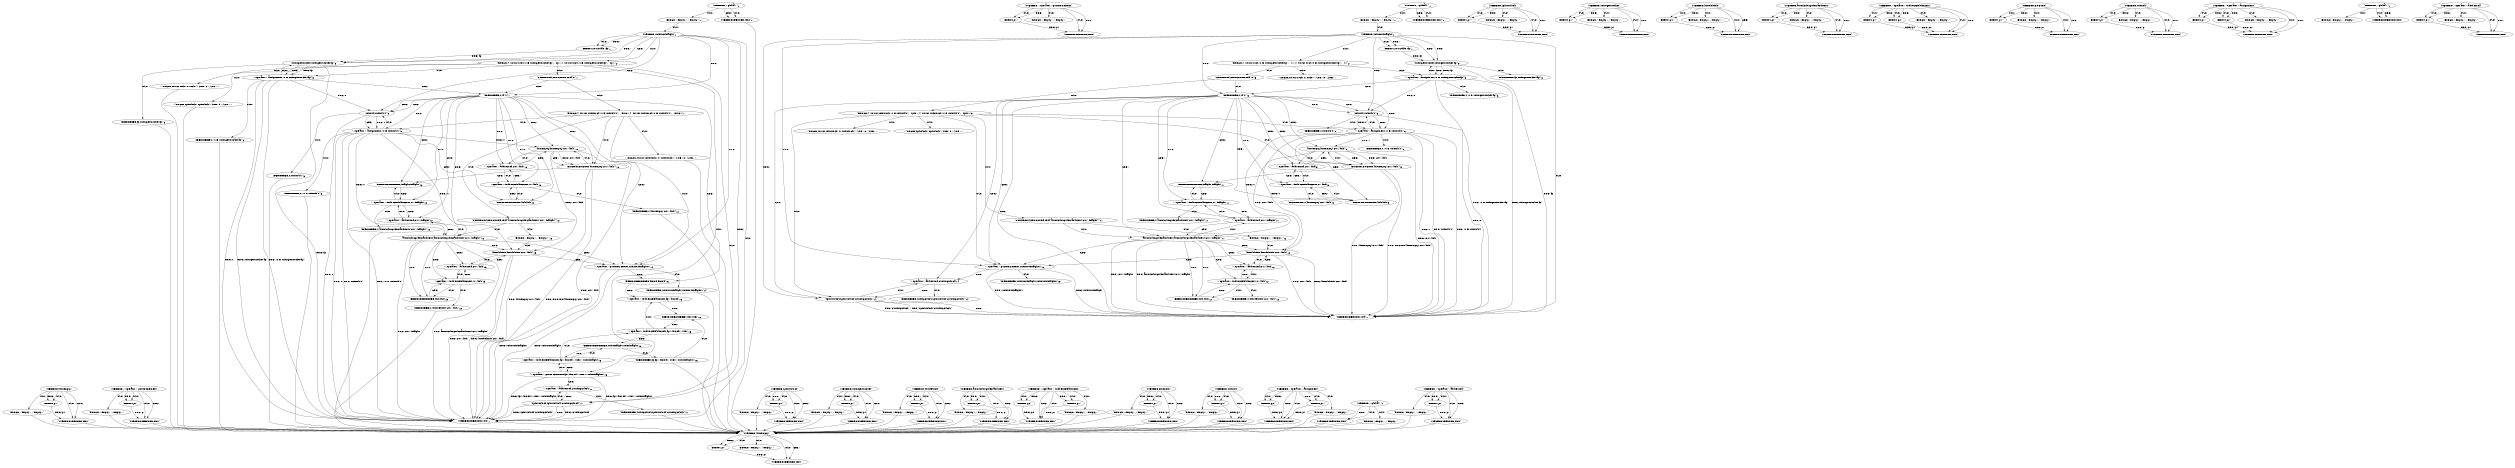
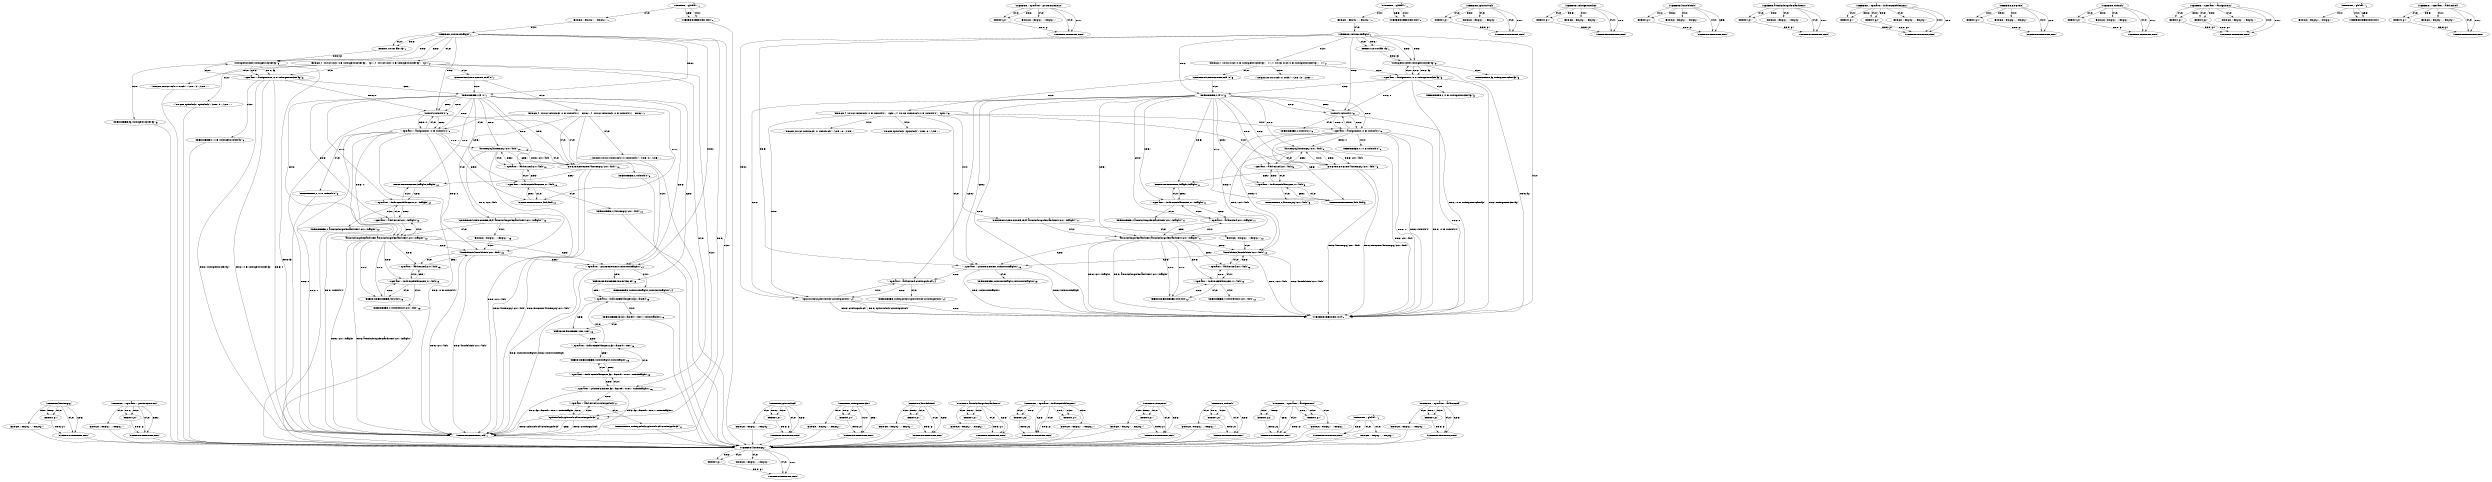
edge "(FIELD_IDENTIFIER,unix_inflight,unix_inflight)" -> "(IDENTIFIER,fp,fp->f_cred->user->unix_inflight--)": now "(<operator>.indirectFieldAccess,fp->f_cred)" -> "(IDENTIFIER,fp,fp->f_cred->user->unix_inflight--)"
